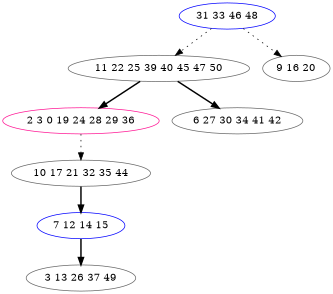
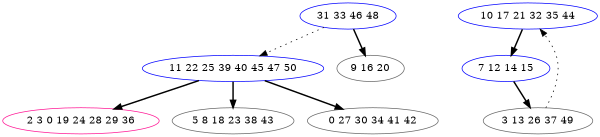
edge "31 33 46 48" -> "9 16 20": style dotted -> bold
node "11 22 25 39 40 45 47 50": color gray40 -> blue
node "5 8 18 23 38 43": added
node "6 27 30 34 41 42": label "6 27 30 34 41 42" -> "0 27 30 34 41 42"
edge "2 3 0 19 24 28 29 36" -> "10 17 21 32 35 44": now "3 13 26 37 49" -> "10 17 21 32 35 44"
node "10 17 21 32 35 44": color gray40 -> blue
